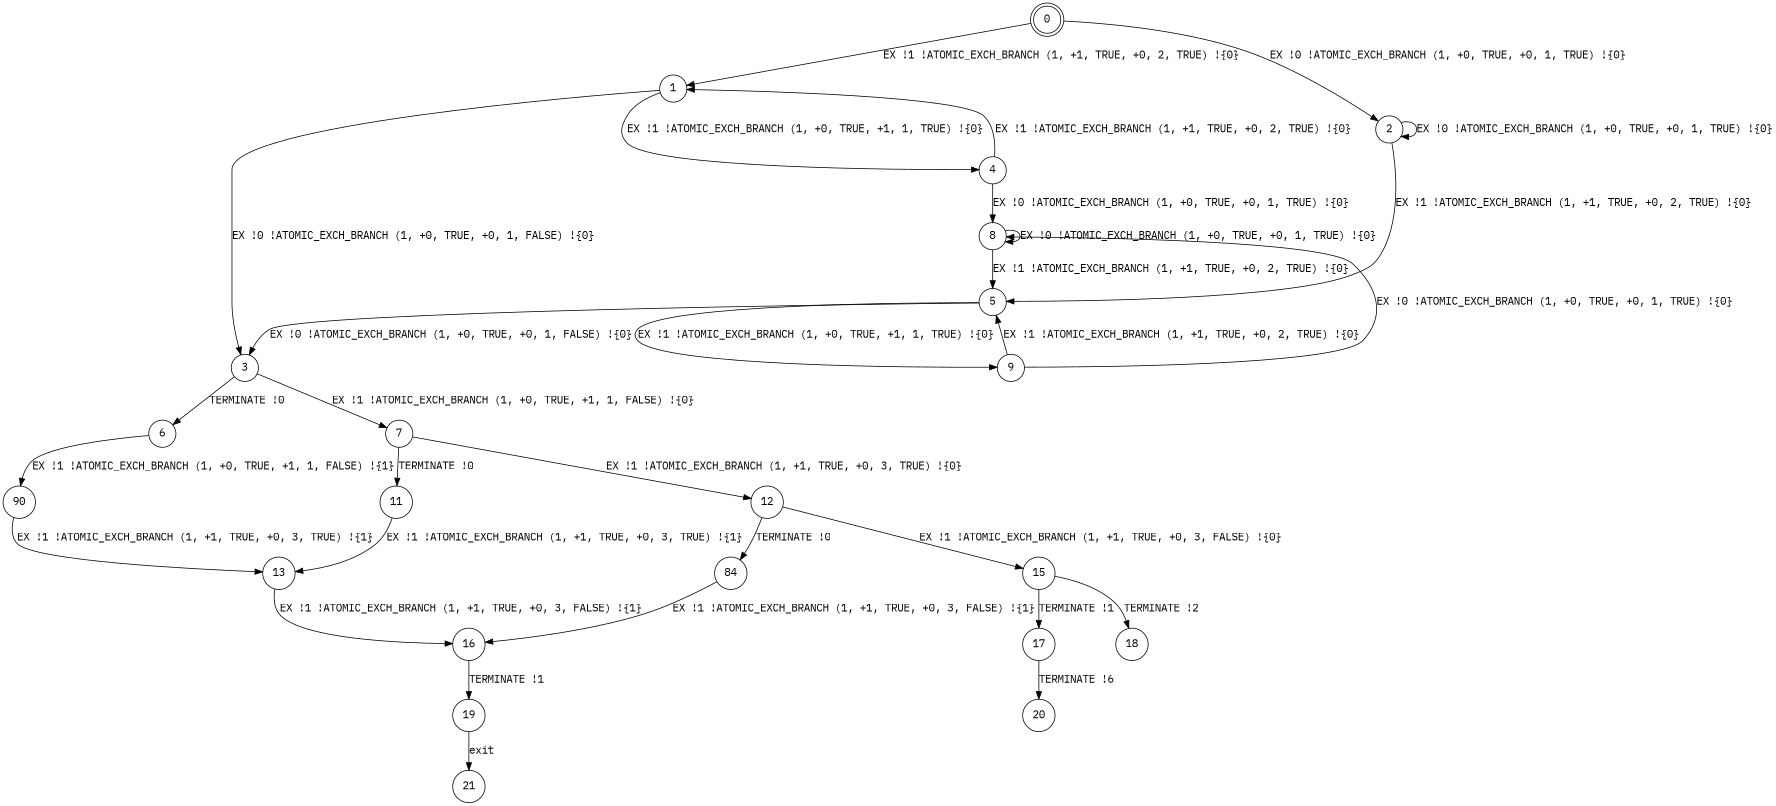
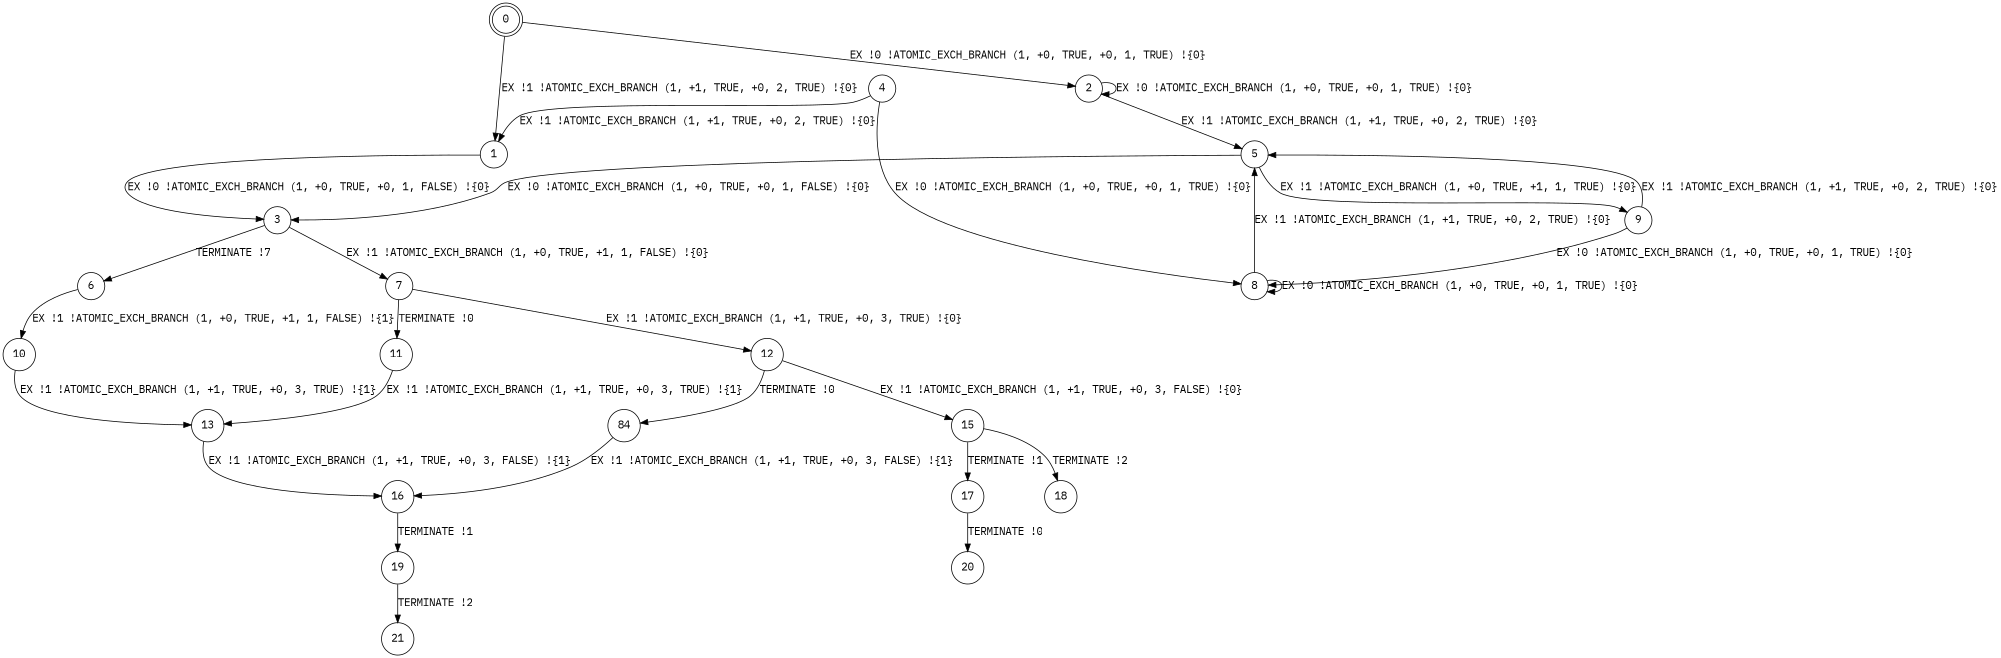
edge "1" -> "4": removed, label "EX !1 !ATOMIC_EXCH_BRANCH (1, +0, TRUE, +1, 1, TRUE) !{0}"
edge "3" -> "6": label "TERMINATE !0" -> "TERMINATE !7"
node "90": label "90" -> "10"
edge "17" -> "20": label "TERMINATE !6" -> "TERMINATE !0"
edge "19" -> "21": label "exit" -> "TERMINATE !2"
